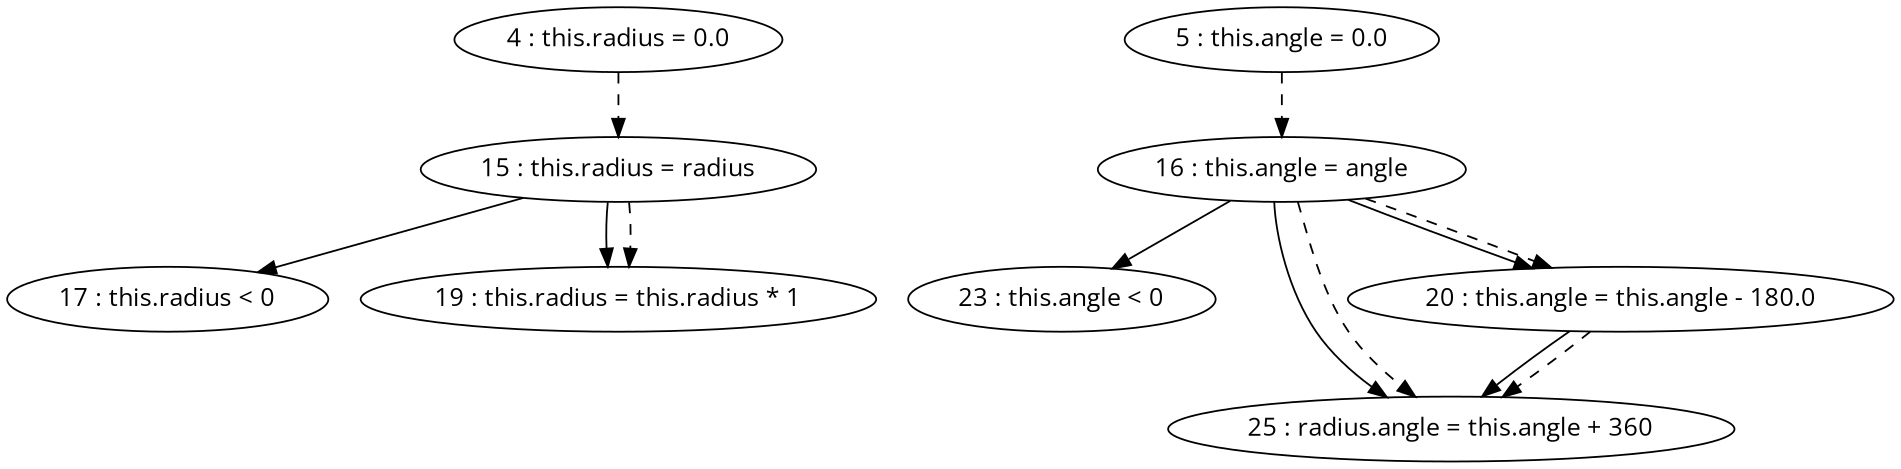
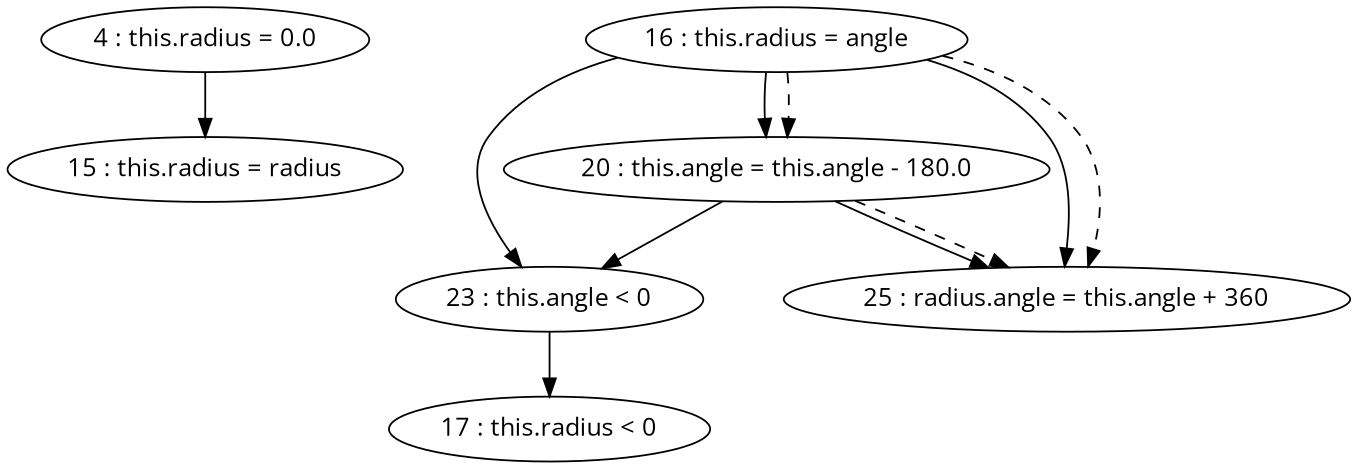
node "5 : this.angle = 0.0": removed
edge "4 : this.radius = 0.0" -> "15 : this.radius = radius": style dashed -> solid
node "16 : this.angle = angle": label "16 : this.angle = angle" -> "16 : this.radius = angle"
edge "20 : this.angle = this.angle - 180.0" -> "23 : this.angle < 0": added
edge "15 : this.radius = radius" -> "17 : this.radius < 0": now "23 : this.angle < 0" -> "17 : this.radius < 0"
node "19 : this.radius = this.radius * 1": removed
